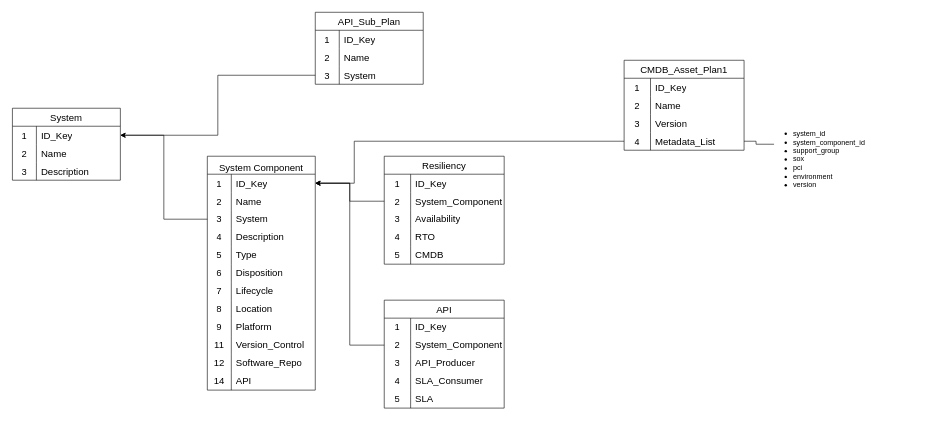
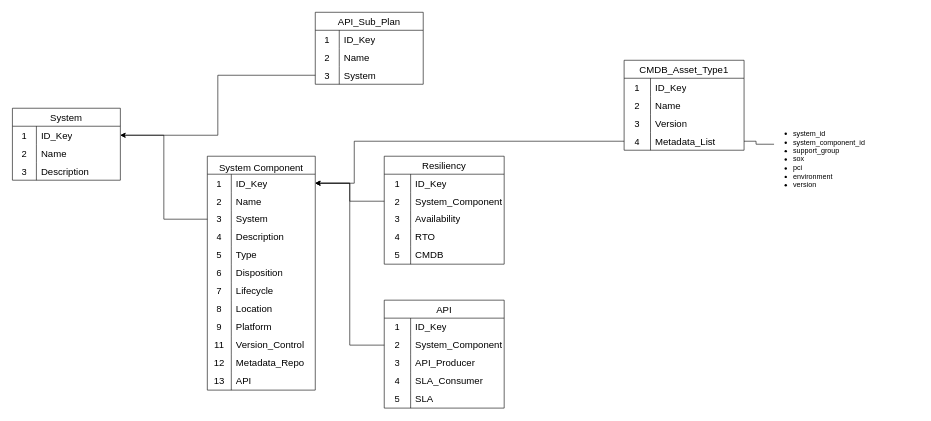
node "CMDB_Asset_Plan1": label "CMDB_Asset_Plan1" -> "CMDB_Asset_Type1"
node "Software_Repo": label "Software_Repo" -> "Metadata_Repo"
node "14": label "14" -> "13"
